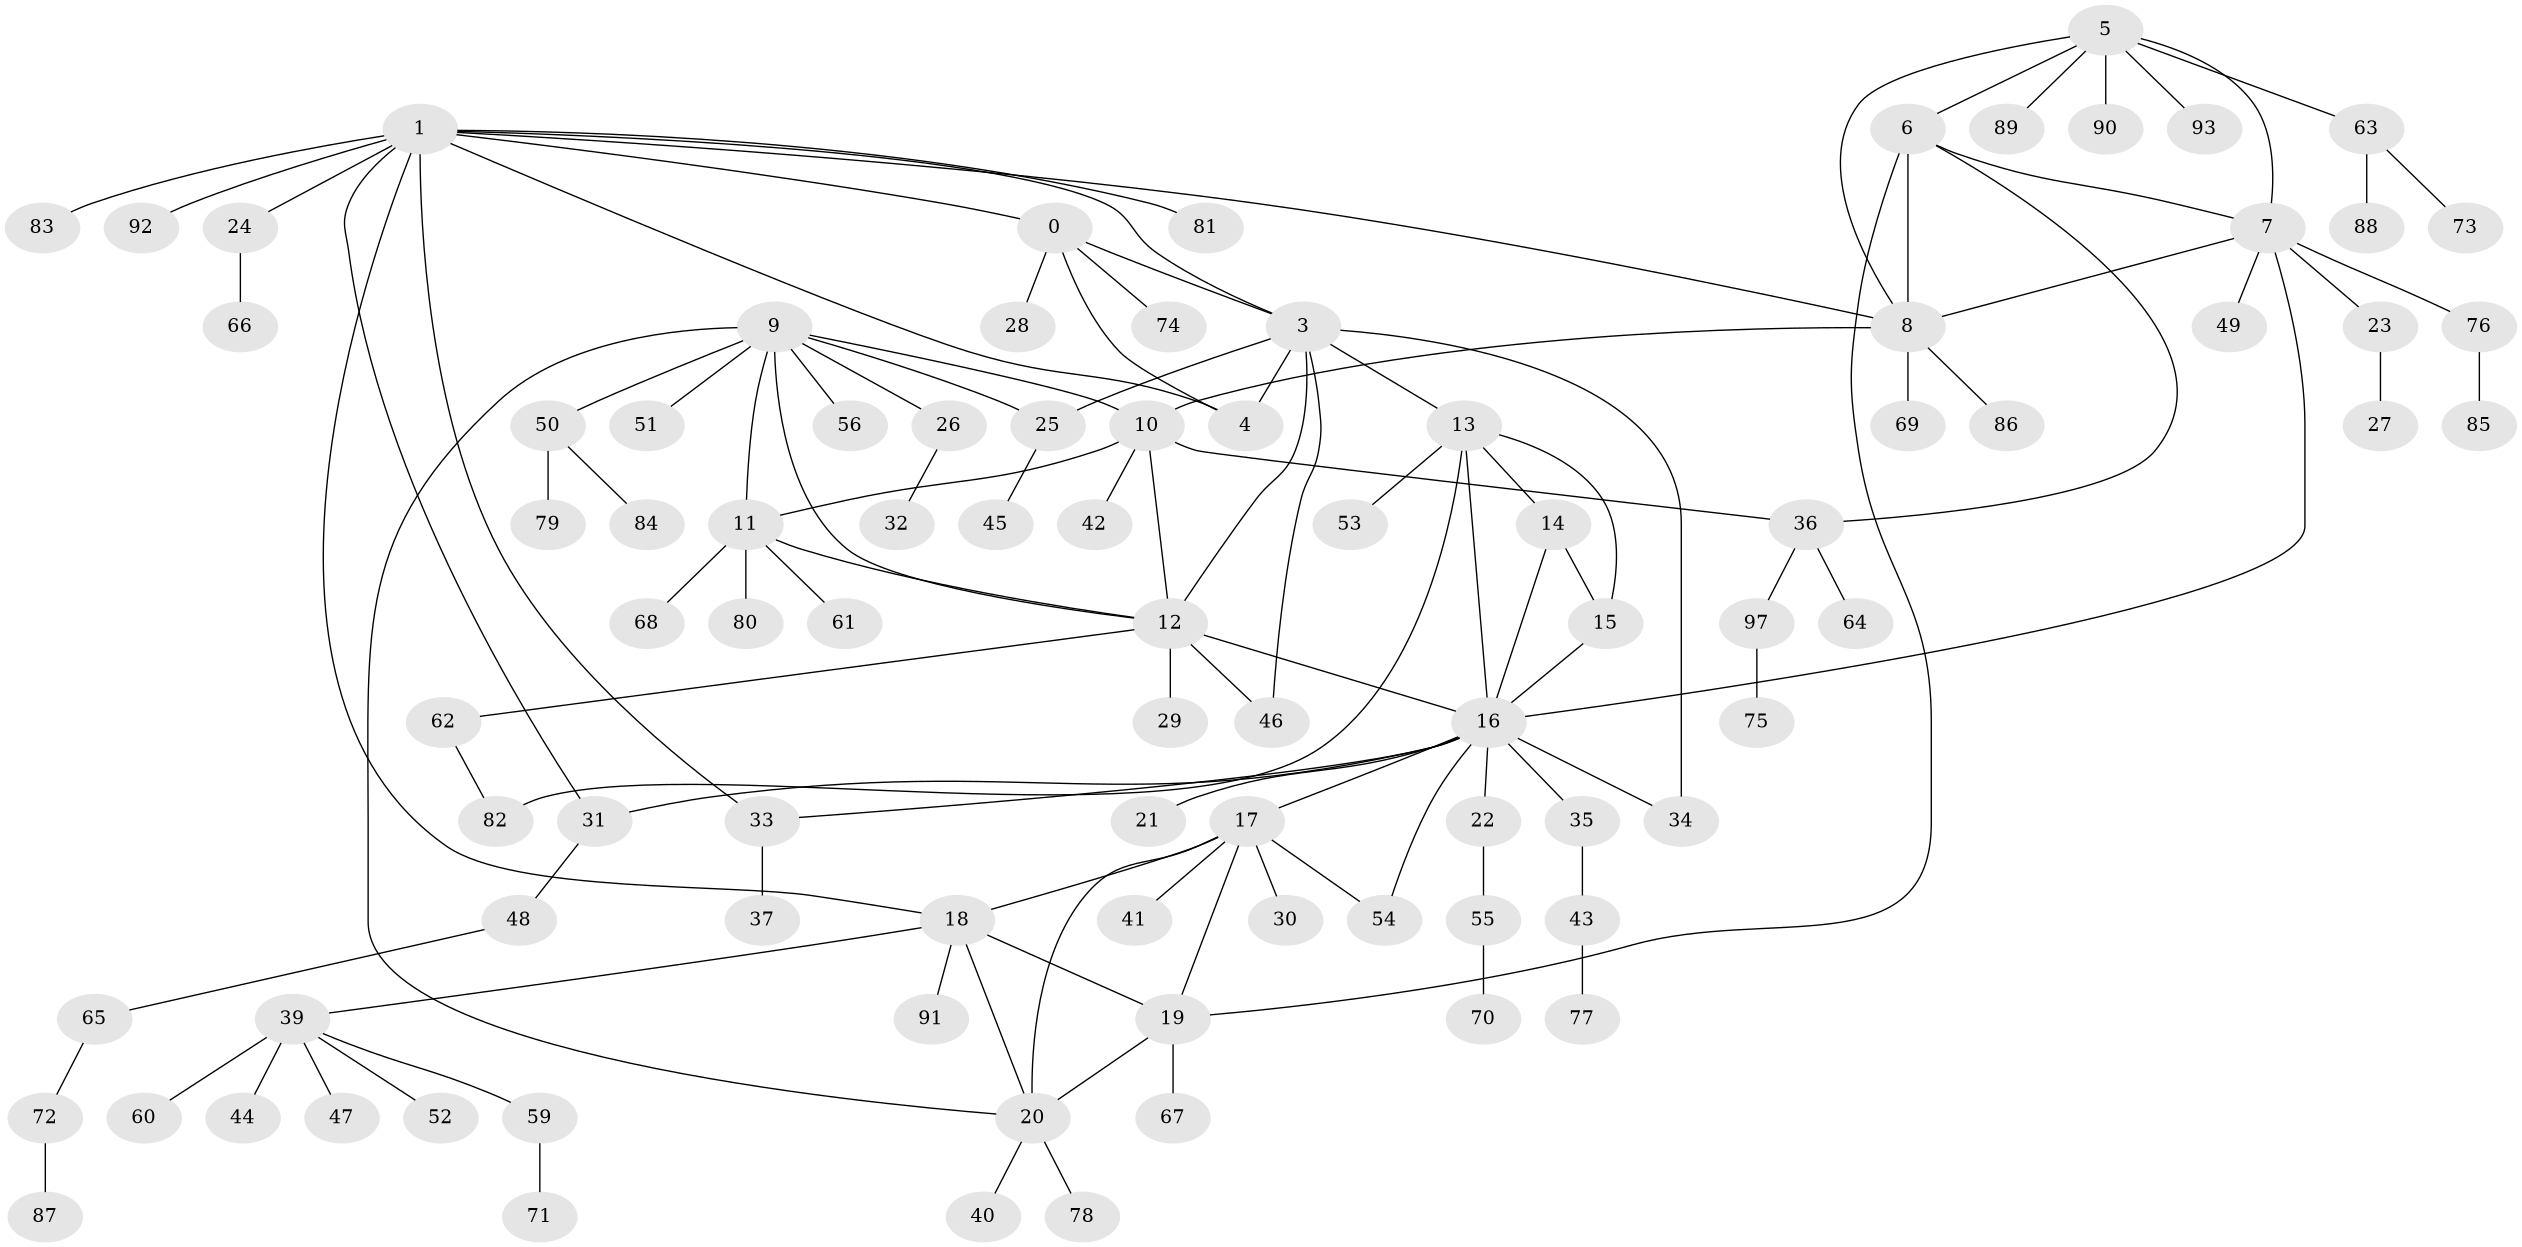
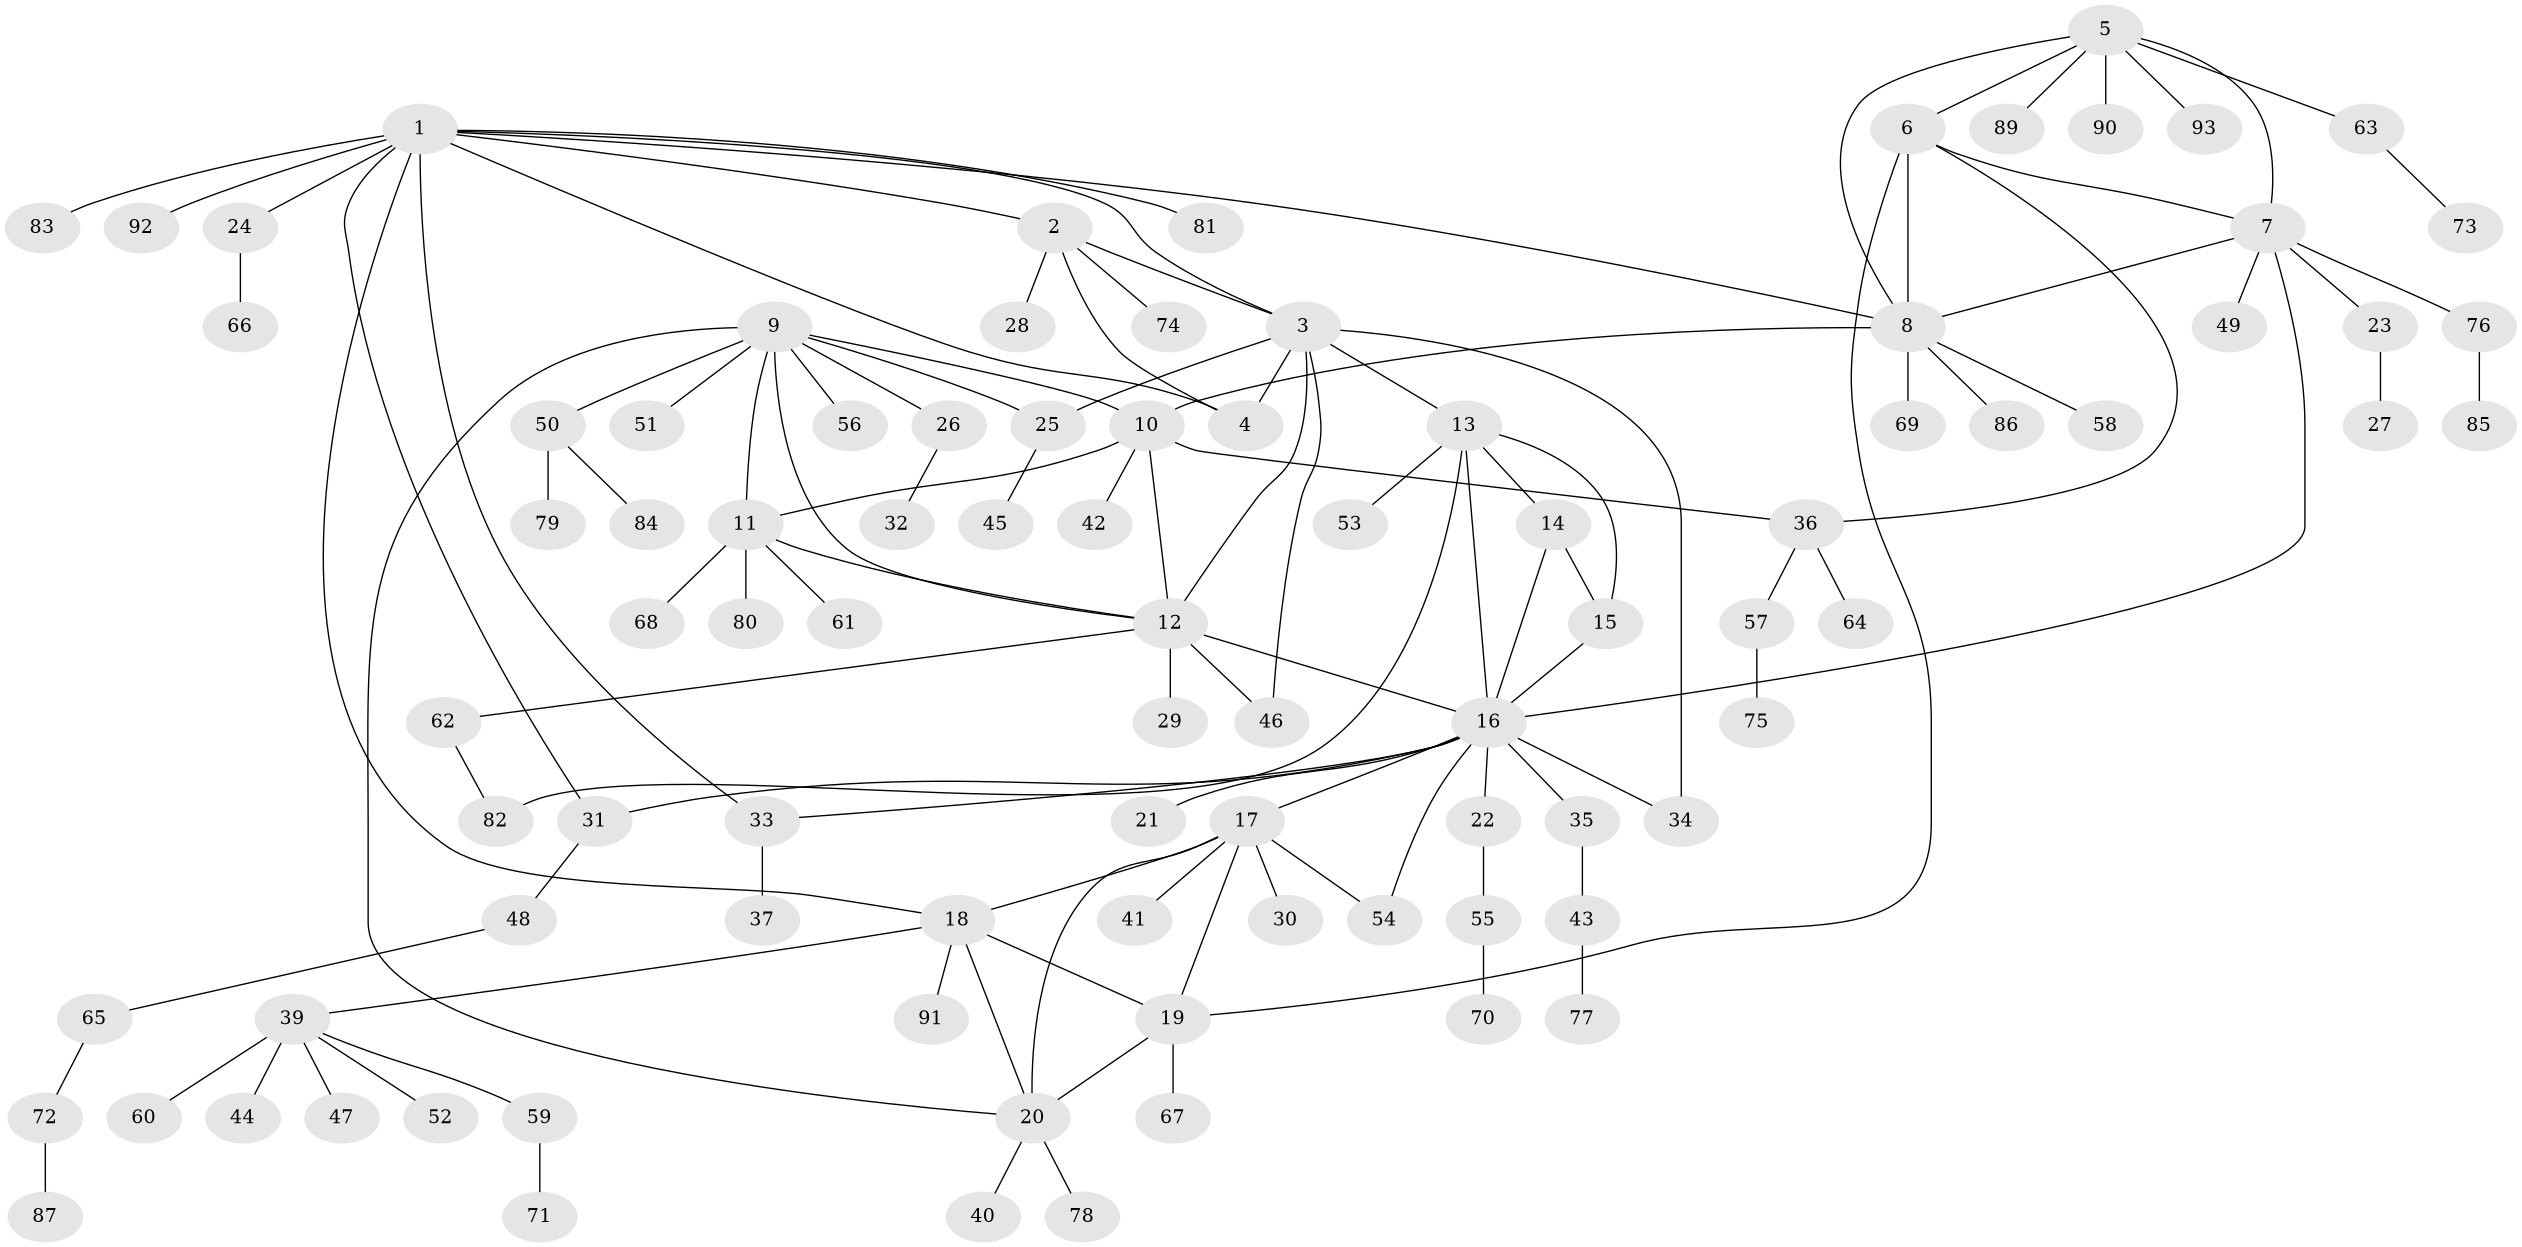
node "0": label "0" -> "2"
node "88": removed
node "58": added
node "97": label "97" -> "57"
